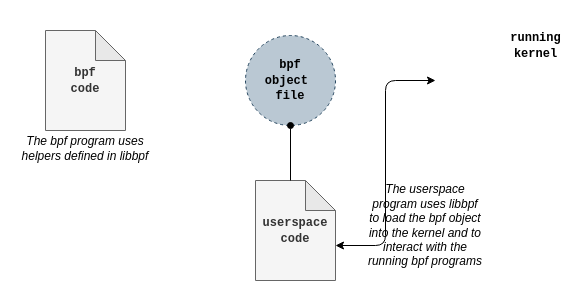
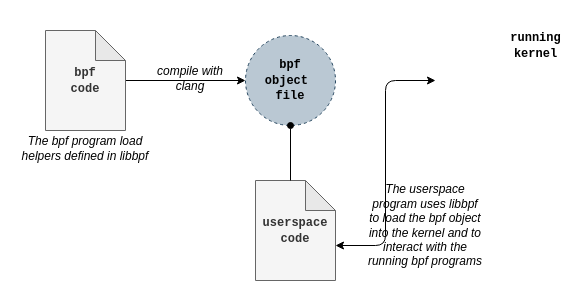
node "compile with clang": added
edge "bpf code" -> "bpf object file": added
node "The bpf program uses helpers defined in libbpf": label "The bpf program uses helpers defined in libbpf" -> "The bpf program load helpers defined in libbpf"
